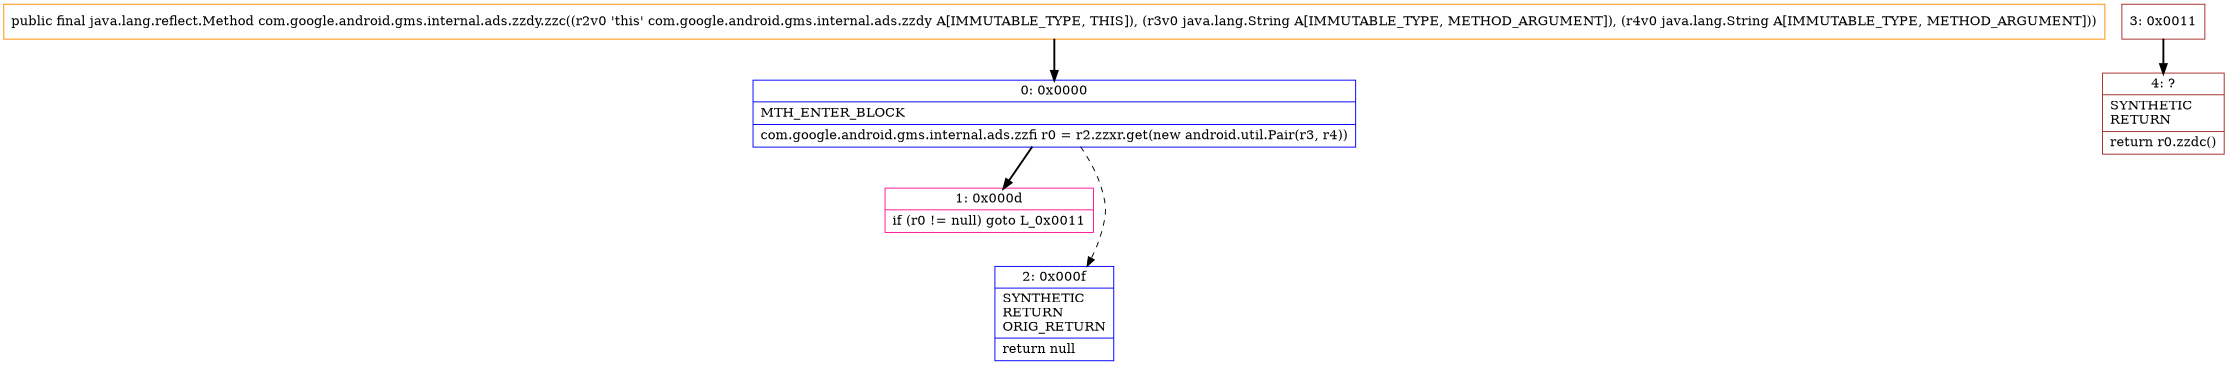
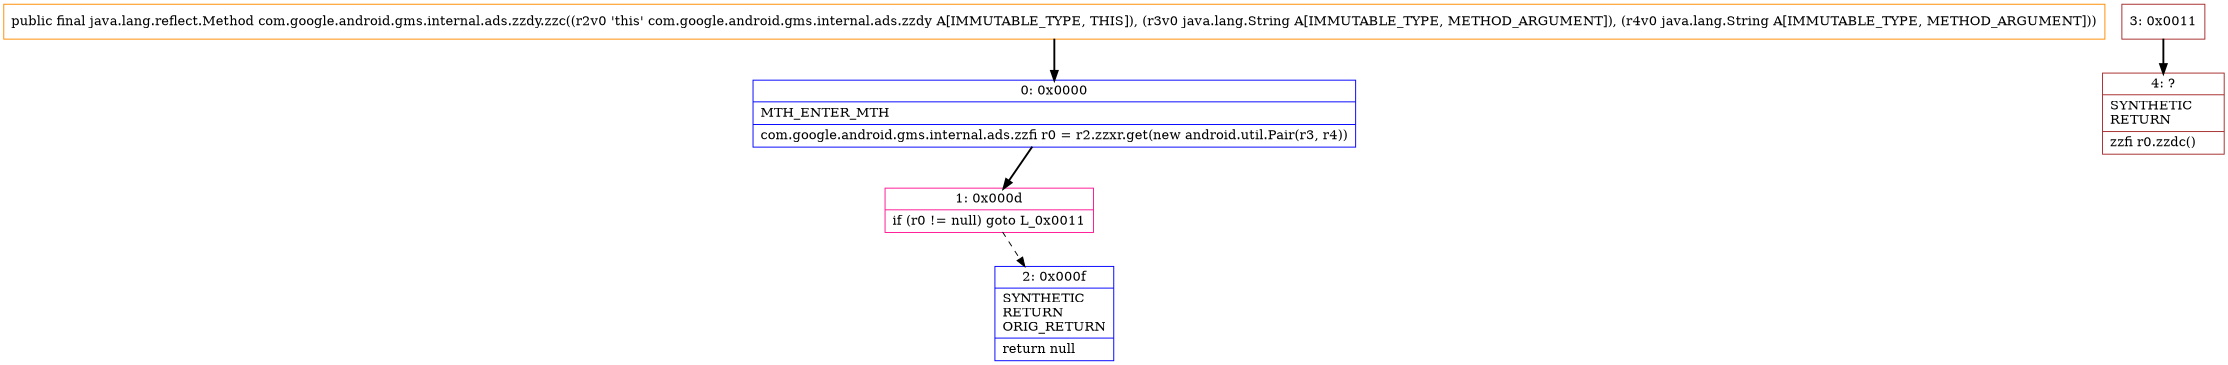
node "0: 0x0000": text "MTH_ENTER_BLOCK" -> "MTH_ENTER_MTH"
node "4: ?": text "return r0.zzdc()" -> "zzfi r0.zzdc()"
edge "0: 0x0000" -> "2: 0x000f": now "1: 0x000d" -> "2: 0x000f"
